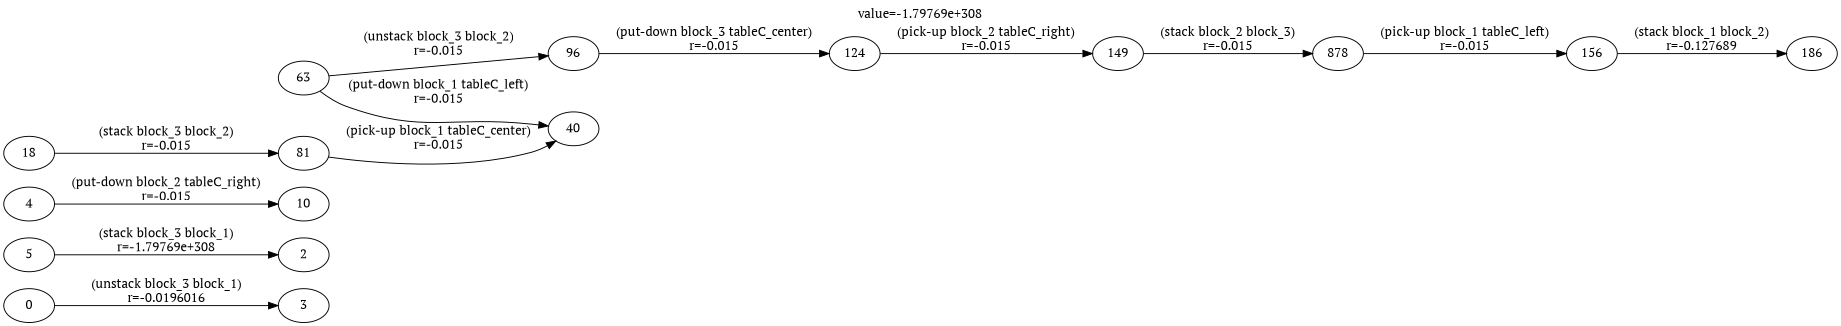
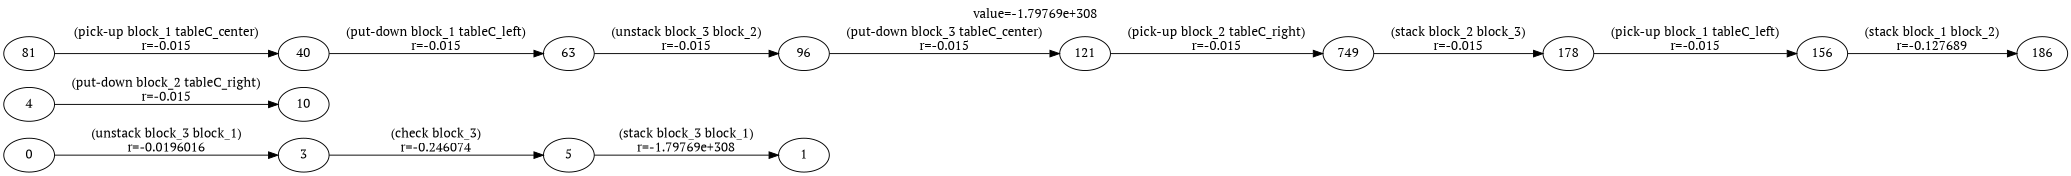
node "124": label "124" -> "121"
node "149": label "149" -> "749"
node "878": label "878" -> "178"
edge "63" -> "40": reversed
node "18": removed
edge "3" -> "5": added, label "(check block_3) r=-0.246074"
node "2": label "2" -> "1"
